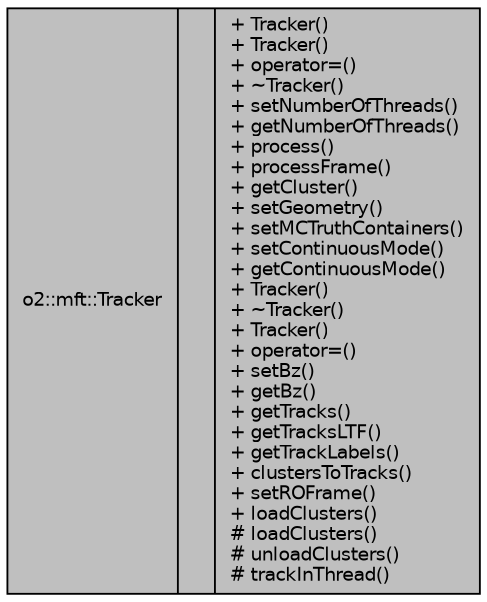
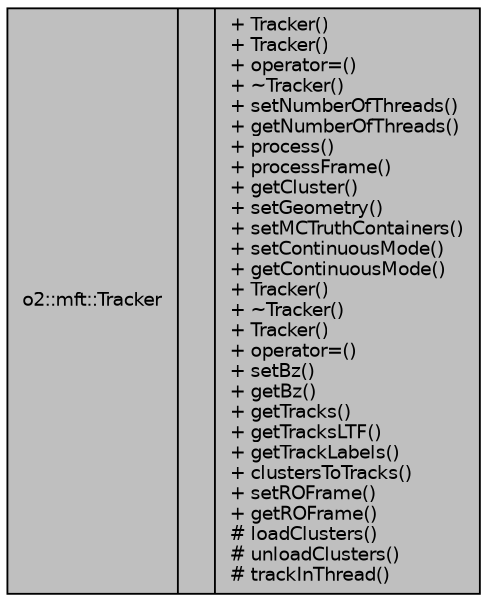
node "o2::mft::Tracker": text "+ loadClusters()" -> "+ getROFrame()"
